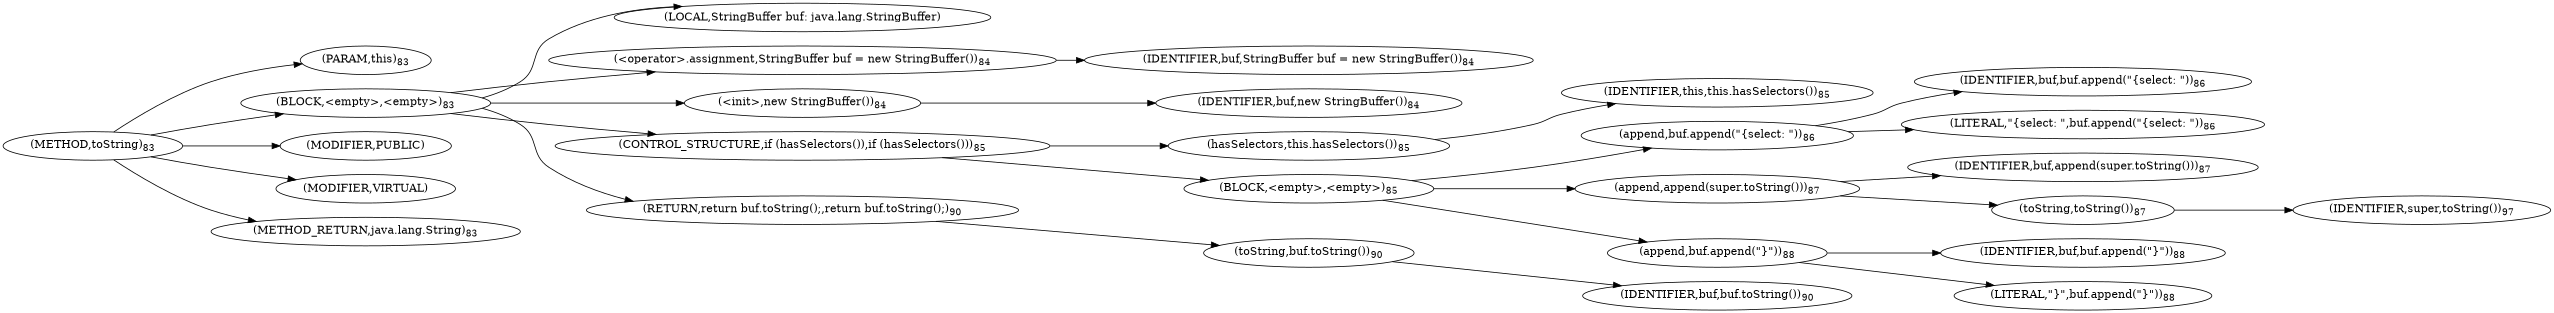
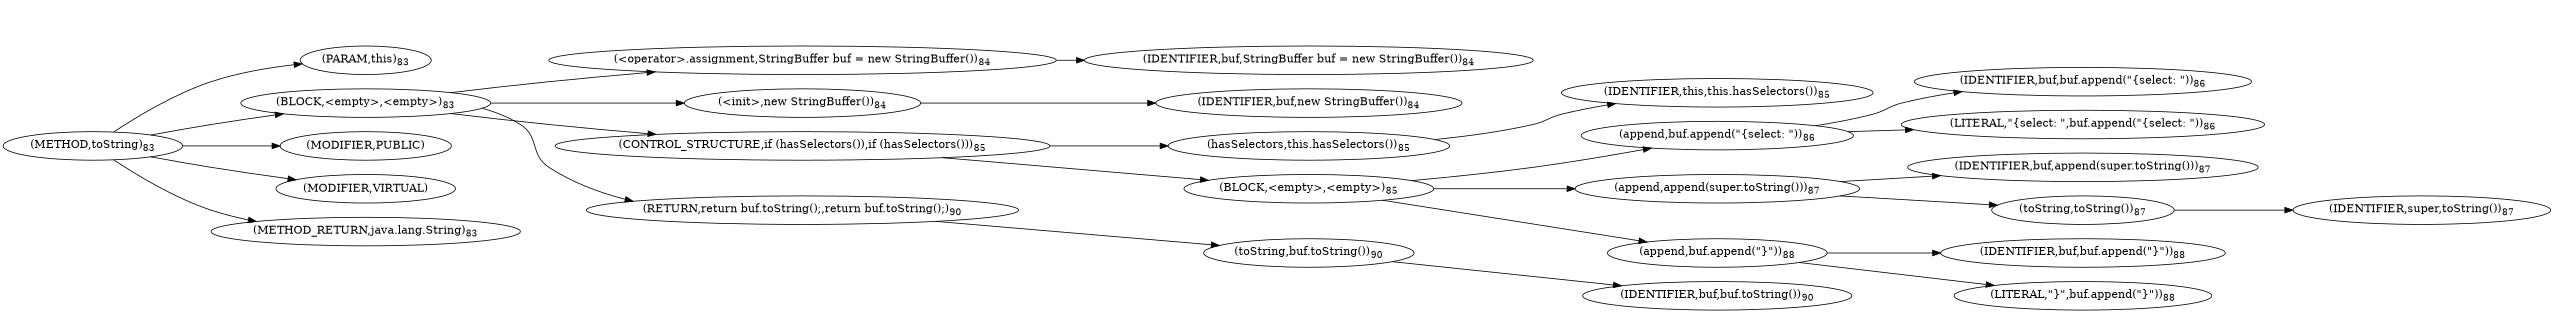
node "(LOCAL,StringBuffer buf: java.lang.StringBuffer)": removed
node "(IDENTIFIER,super,toString())": text "97" -> "87"
